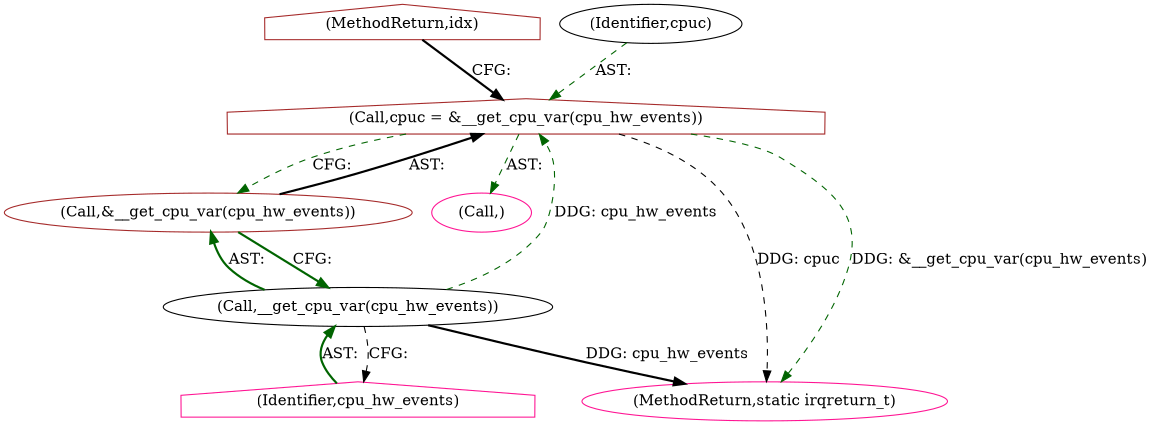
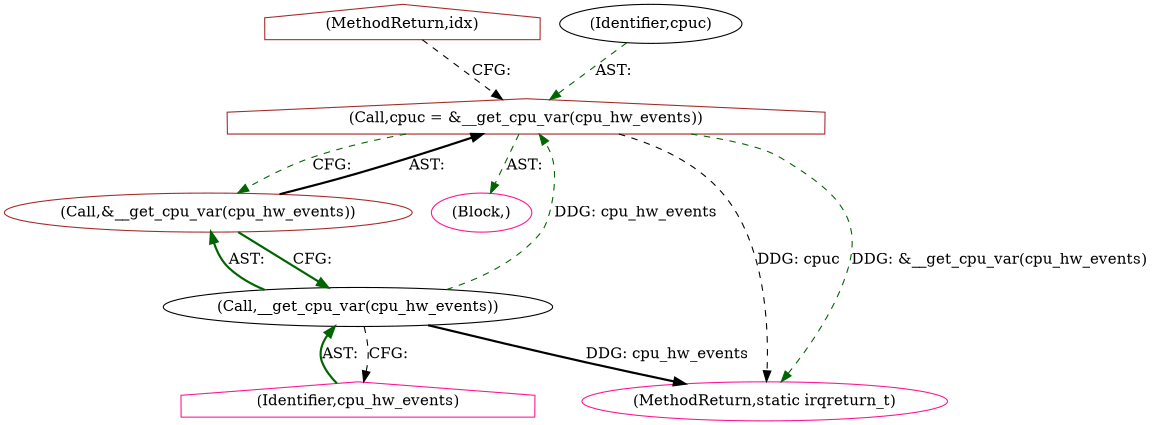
edge "(MethodReturn,idx)" -> "(Call,cpuc = &__get_cpu_var(cpu_hw_events))": style bold -> dashed
node "(Call,)": label "(Call,)" -> "(Block,)"
